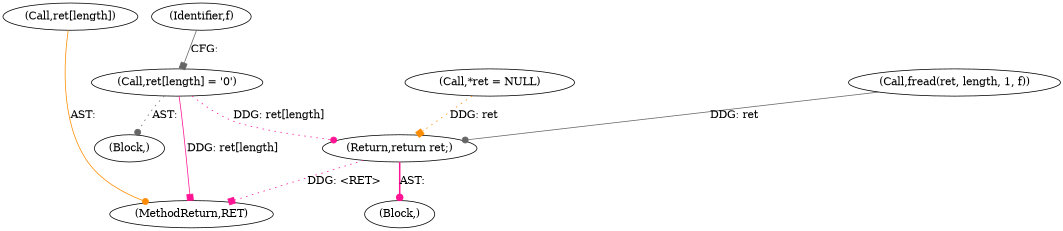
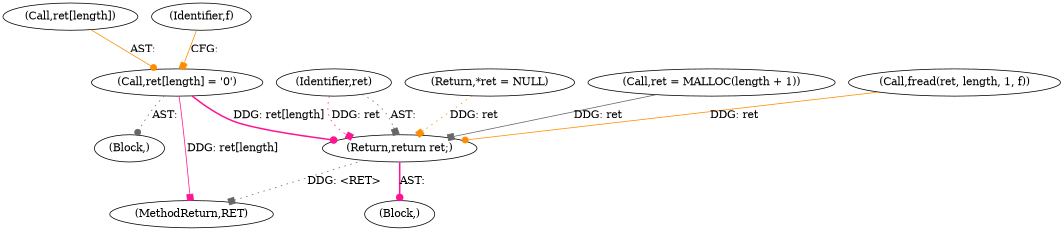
edge "(Identifier,f)" -> "(Call,ret[length] = '0')": color gray40 -> darkorange
node "(Identifier,ret)": added
node "(Call,*ret = NULL)": label "(Call,*ret = NULL)" -> "(Return,*ret = NULL)"
node "(Call,ret = MALLOC(length + 1))": added
edge "(Call,fread(ret, length, 1, f))" -> "(Return,return ret;)": color gray40 -> darkorange
edge "(Call,ret[length] = '0')" -> "(Return,return ret;)": style dotted -> bold
edge "(Call,ret[length])" -> "(MethodReturn,RET)": now "(Call,ret[length])" -> "(Call,ret[length] = '0')"
edge "(Return,return ret;)" -> "(MethodReturn,RET)": color deeppink -> gray40
